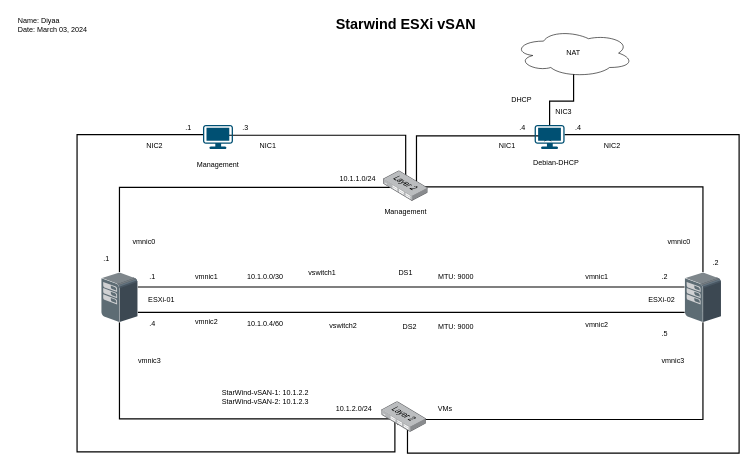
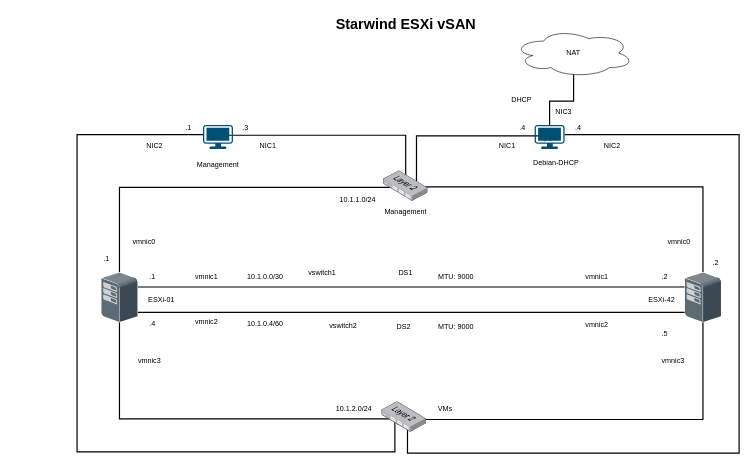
node "Name: Diyaa Date: March 03, 2024": removed
node "10.1.1.0/24": moved (358, 179) -> (358, 200)
node "ESXi-02": label "ESXi-02" -> "ESXi-42"
node "DS2": moved (410, 327) -> (404, 327)
node "StarWind-vSAN-1: 10.1.2.2 StarWind-vSAN-2: 10.1.2.3": removed
